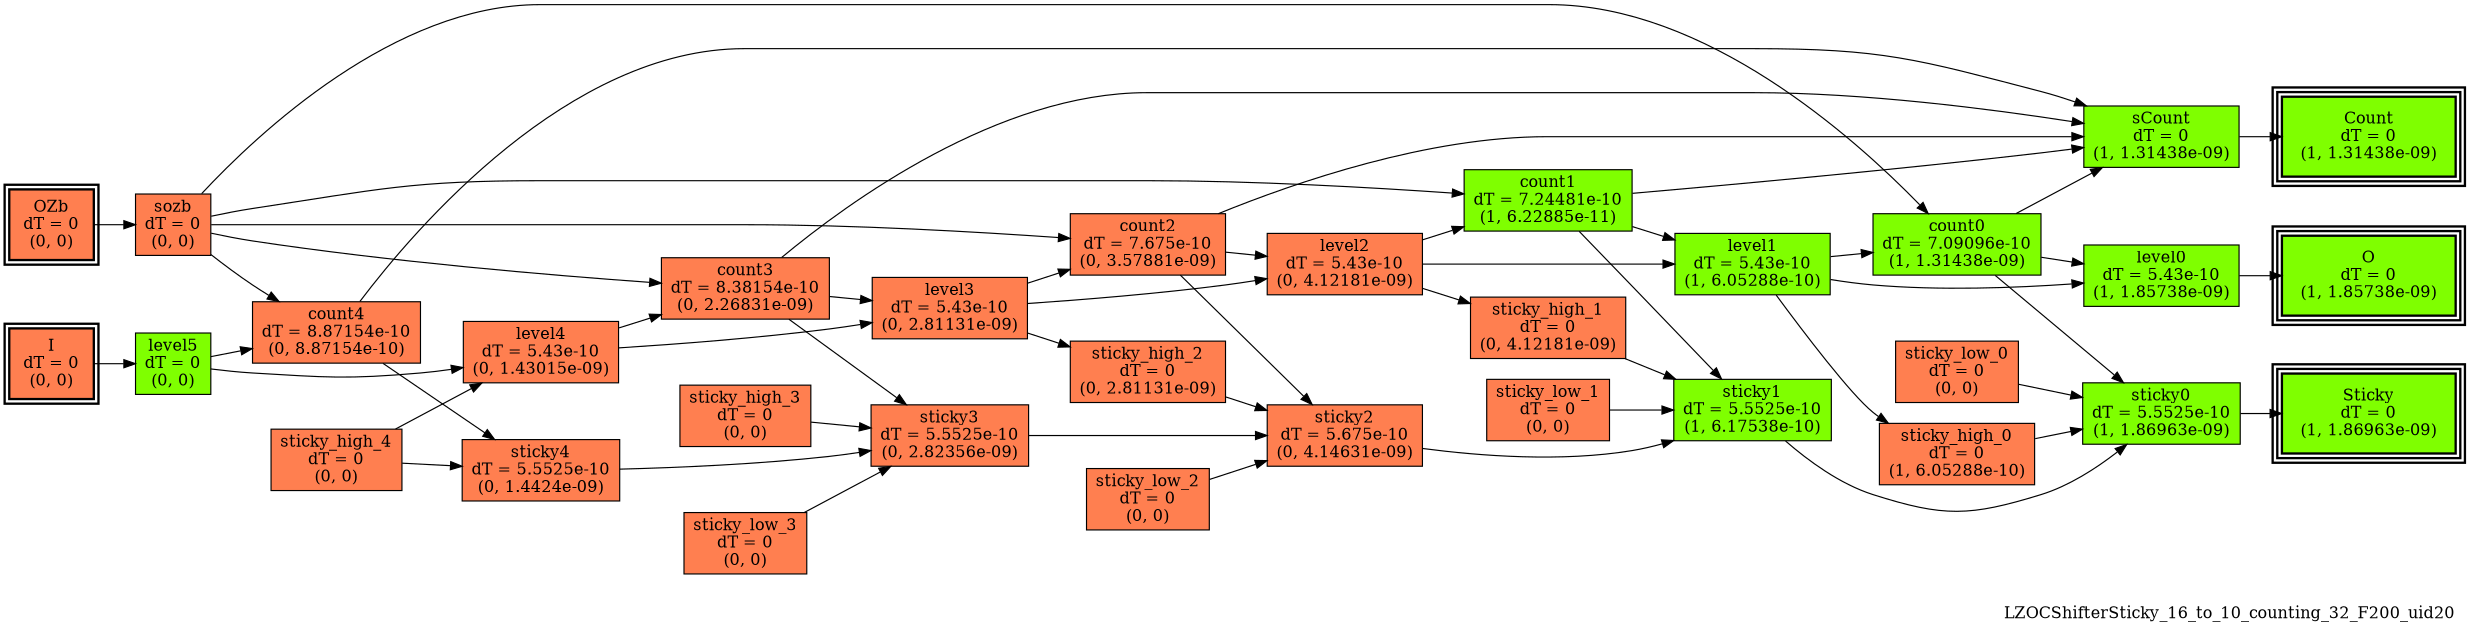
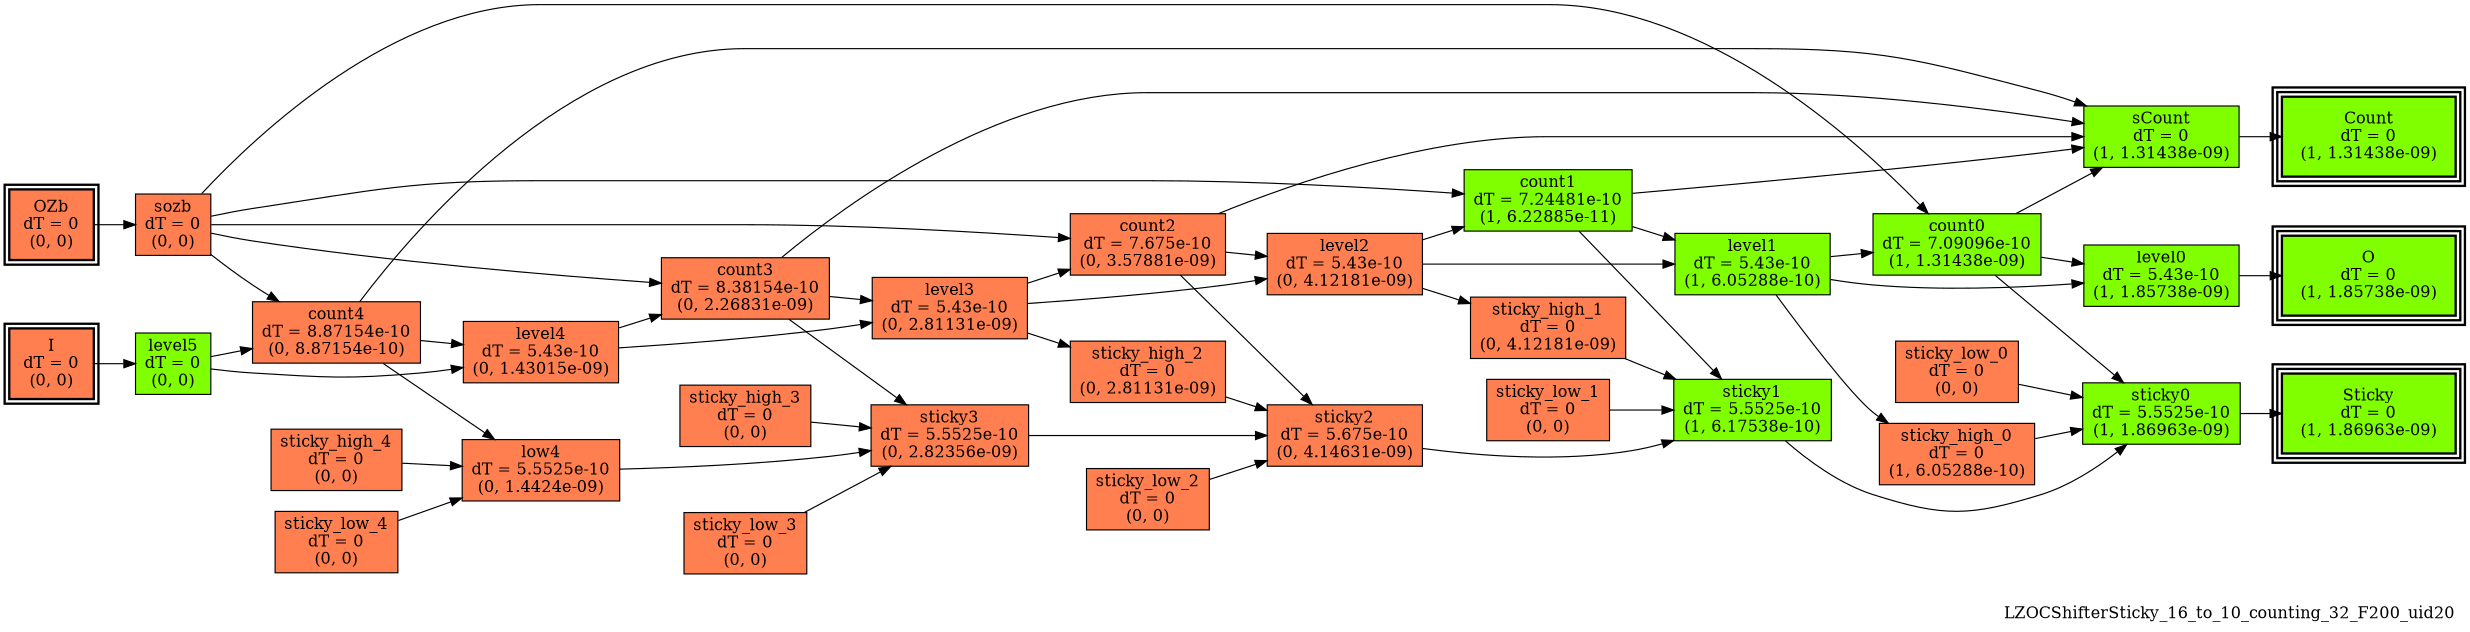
edge "sticky_high_4 dT = 0 (0, 0)" -> "level4 dT = 5.43e-10 (0, 1.43015e-09)": now "count4 dT = 8.87154e-10 (0, 8.87154e-10)" -> "level4 dT = 5.43e-10 (0, 1.43015e-09)"
node "sticky4 dT = 5.5525e-10 (0, 1.4424e-09)": label "sticky4 dT = 5.5525e-10 (0, 1.4424e-09)" -> "low4 dT = 5.5525e-10 (0, 1.4424e-09)"
node "sticky_low_4 dT = 0 (0, 0)": added
